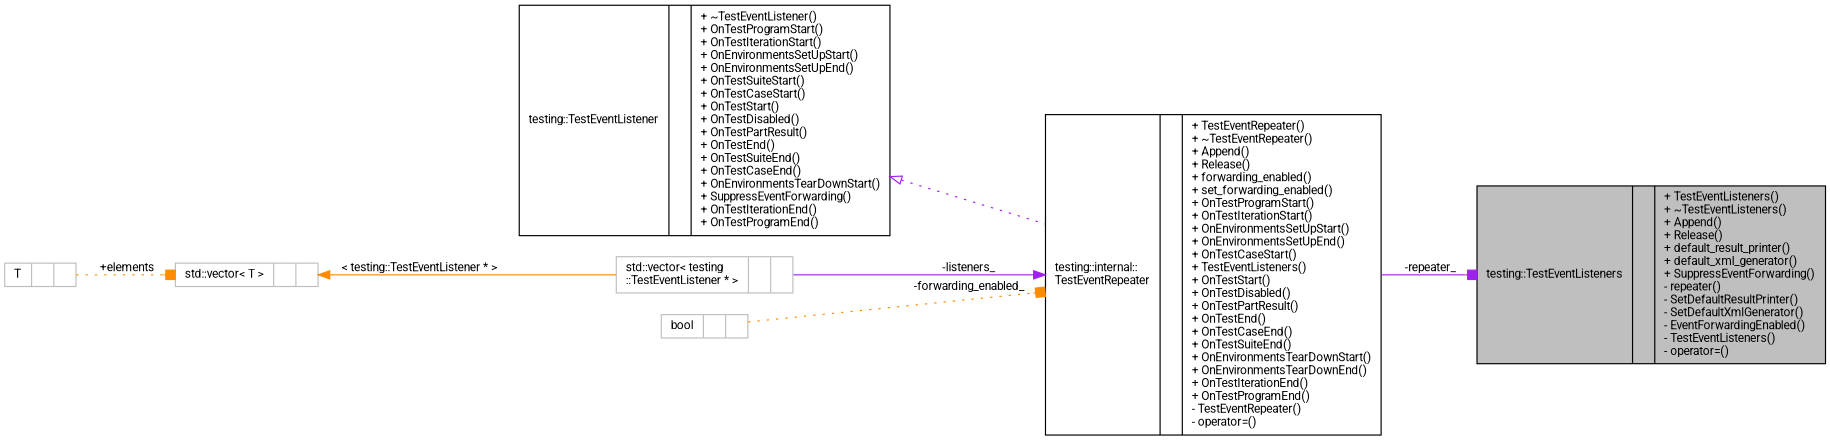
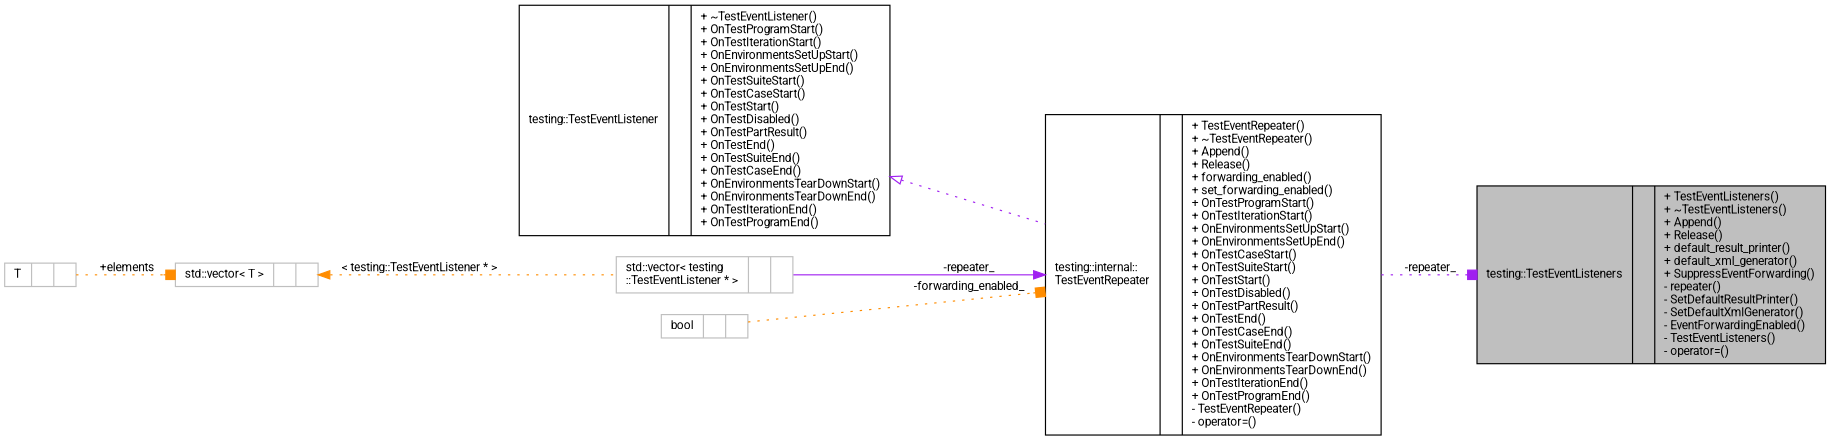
node "testing::TestEventListener": text "+ SuppressEventForwarding()" -> "+ OnEnvironmentsTearDownEnd()"
edge "std::vector< testing" -> "testing::internal::": label " -listeners_" -> " -repeater_"
node "testing::internal::": text "+ TestEventListeners()" -> "+ OnTestSuiteStart()"
edge "std::vector< testing" -> "std::vector< T >": style solid -> dotted
edge "testing::internal::" -> "testing::TestEventListeners": style solid -> dotted
